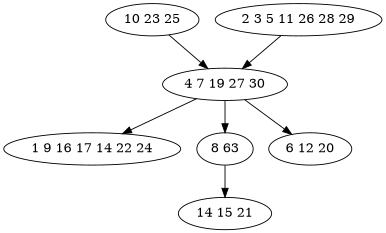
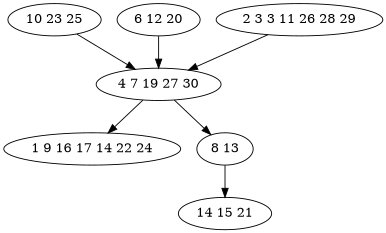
node "2 3 5 11 26 28 29": label "2 3 5 11 26 28 29" -> "2 3 3 11 26 28 29"
edge "4 7 19 27 30" -> "6 12 20": reversed
node "8 63": label "8 63" -> "8 13"
